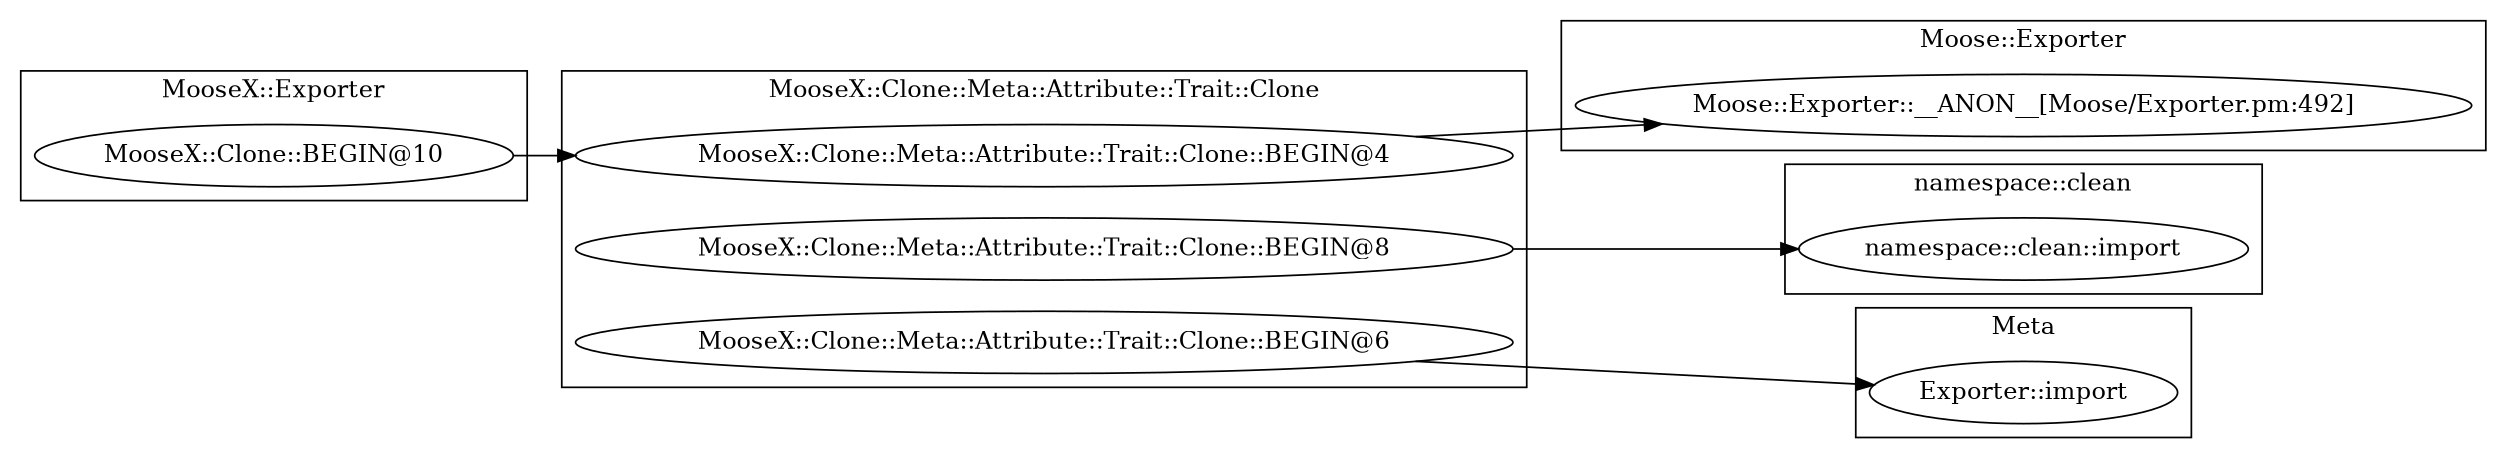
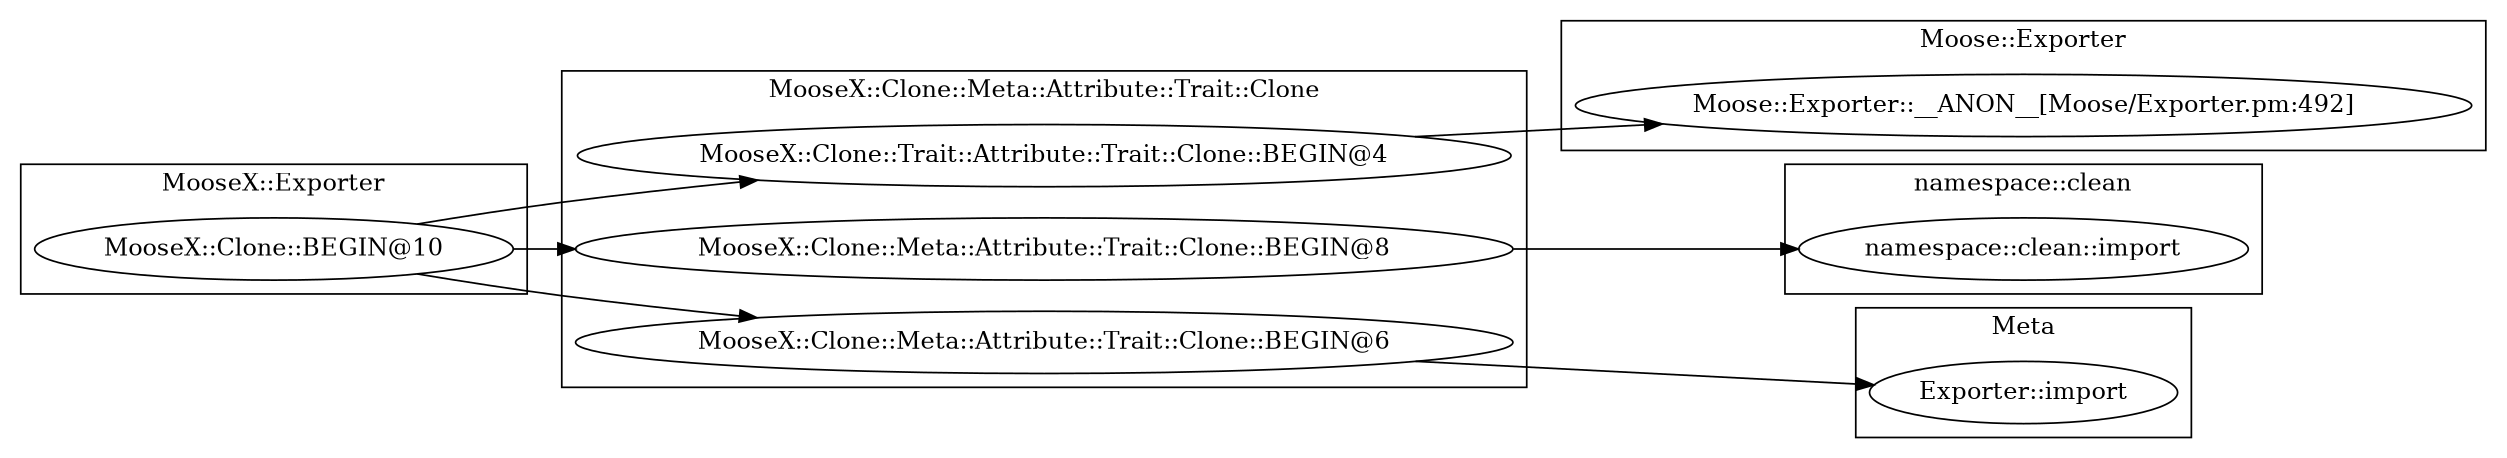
node "MooseX::Clone::Meta::Attribute::Trait::Clone::BEGIN@4": label "MooseX::Clone::Meta::Attribute::Trait::Clone::BEGIN@4" -> "MooseX::Clone::Trait::Attribute::Trait::Clone::BEGIN@4"
edge "MooseX::Clone::BEGIN@10" -> "MooseX::Clone::Meta::Attribute::Trait::Clone::BEGIN@8": added
edge "MooseX::Clone::BEGIN@10" -> "MooseX::Clone::Meta::Attribute::Trait::Clone::BEGIN@6": added
